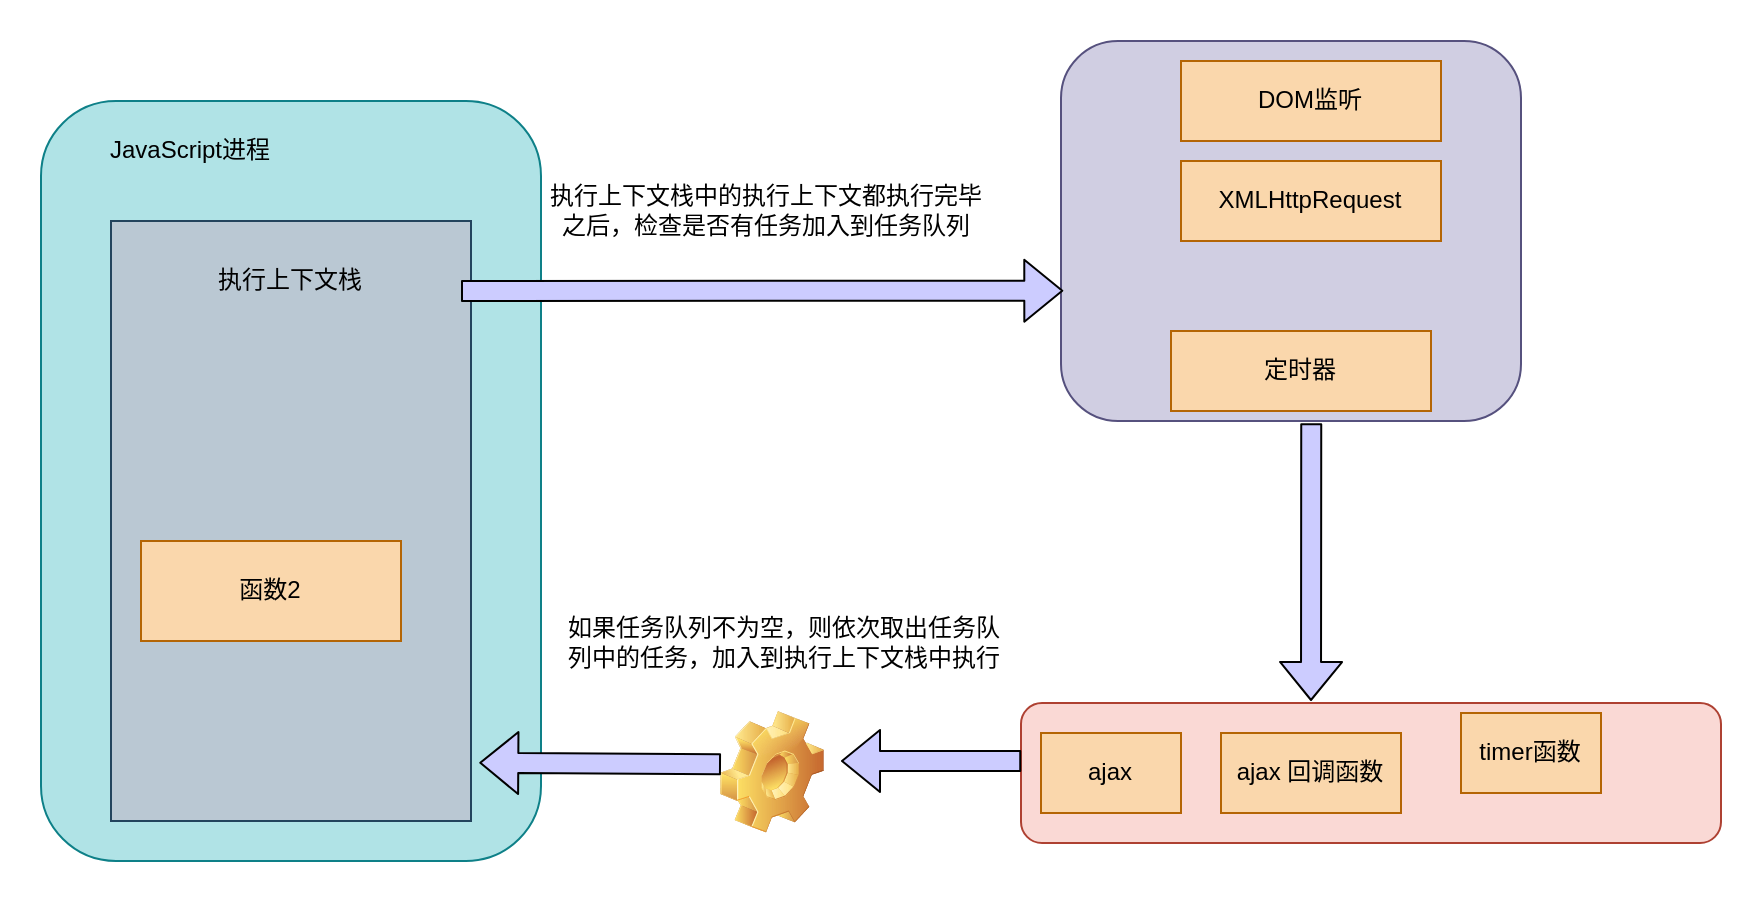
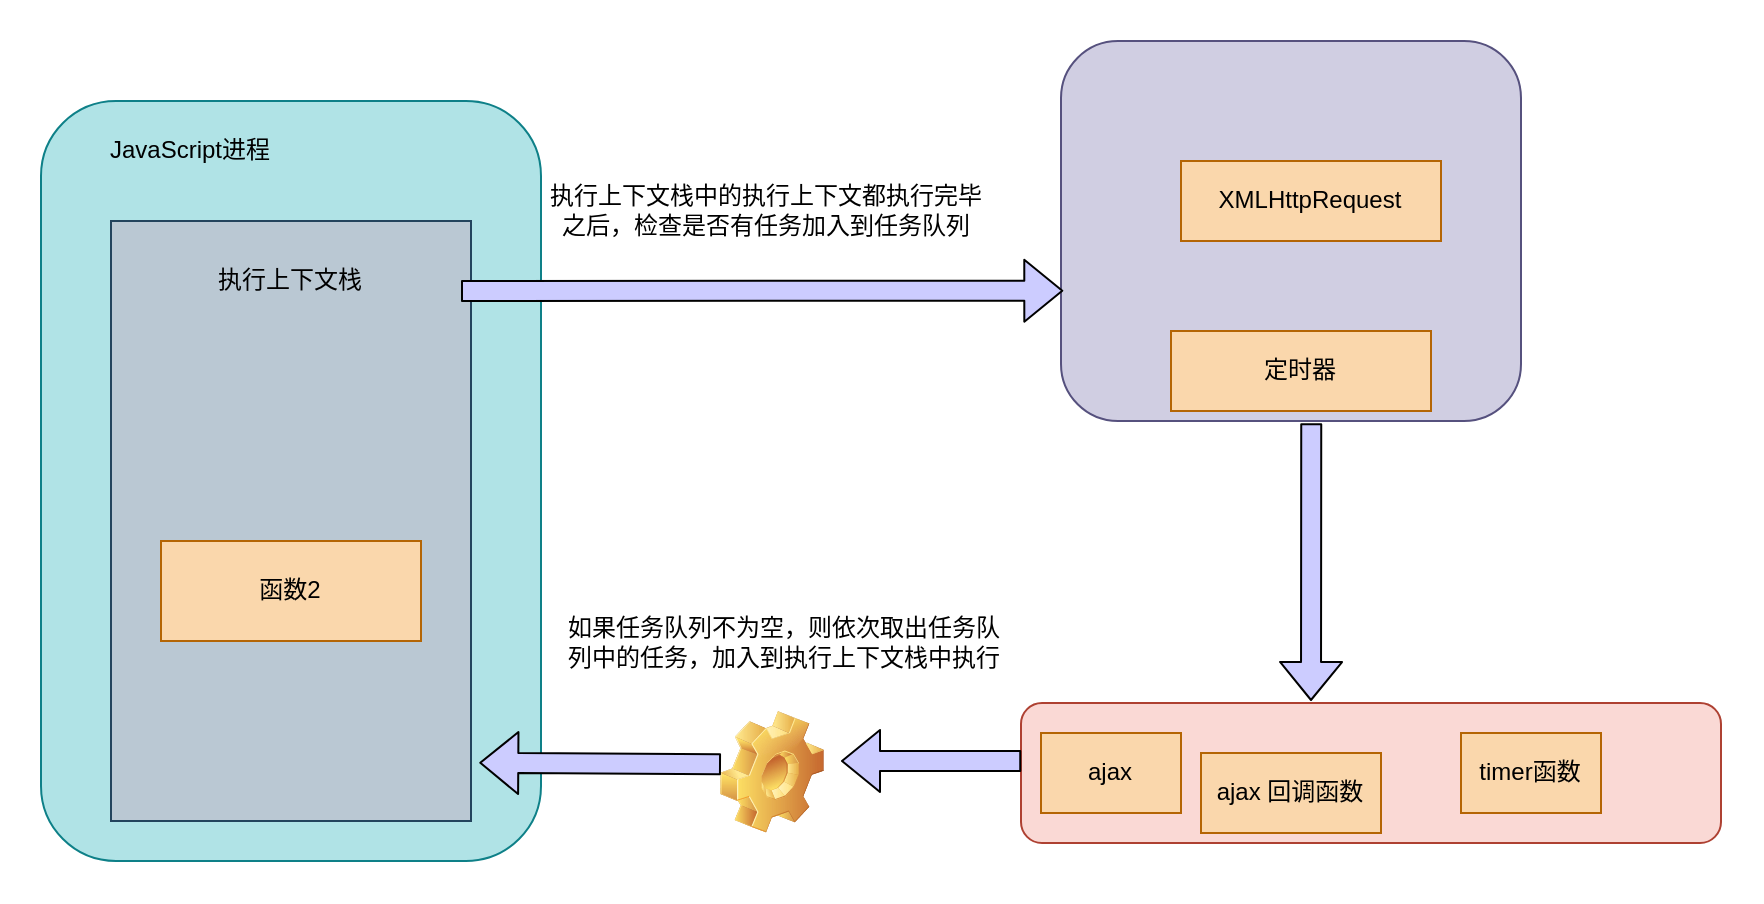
node "DOM监听": removed
node "函数2": moved (271, 591) -> (291, 591)
node "timer函数": moved (1531, 753) -> (1531, 773)
node "ajax 回调函数": moved (1311, 773) -> (1291, 793)
